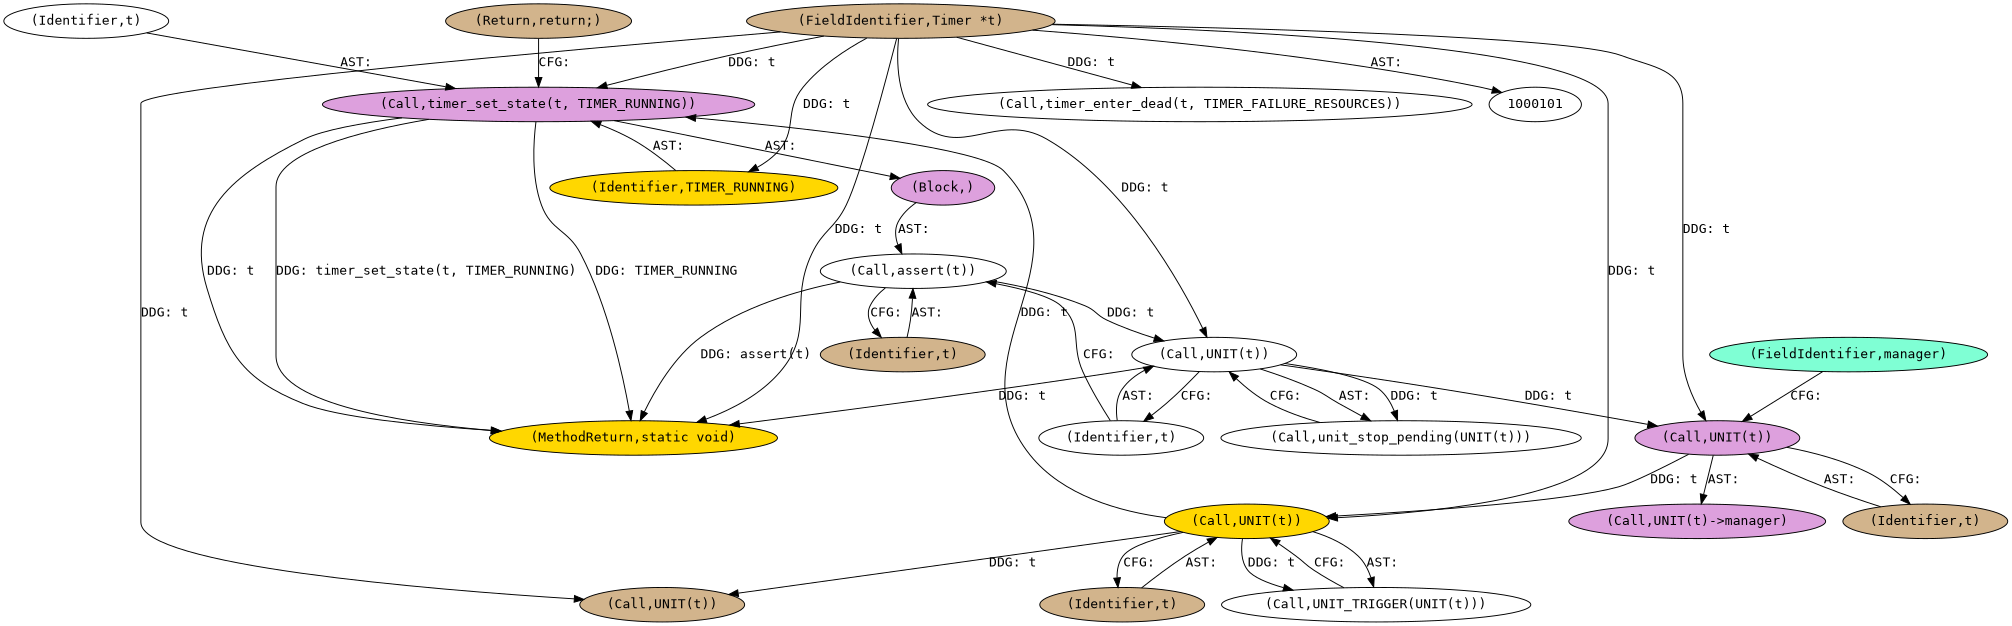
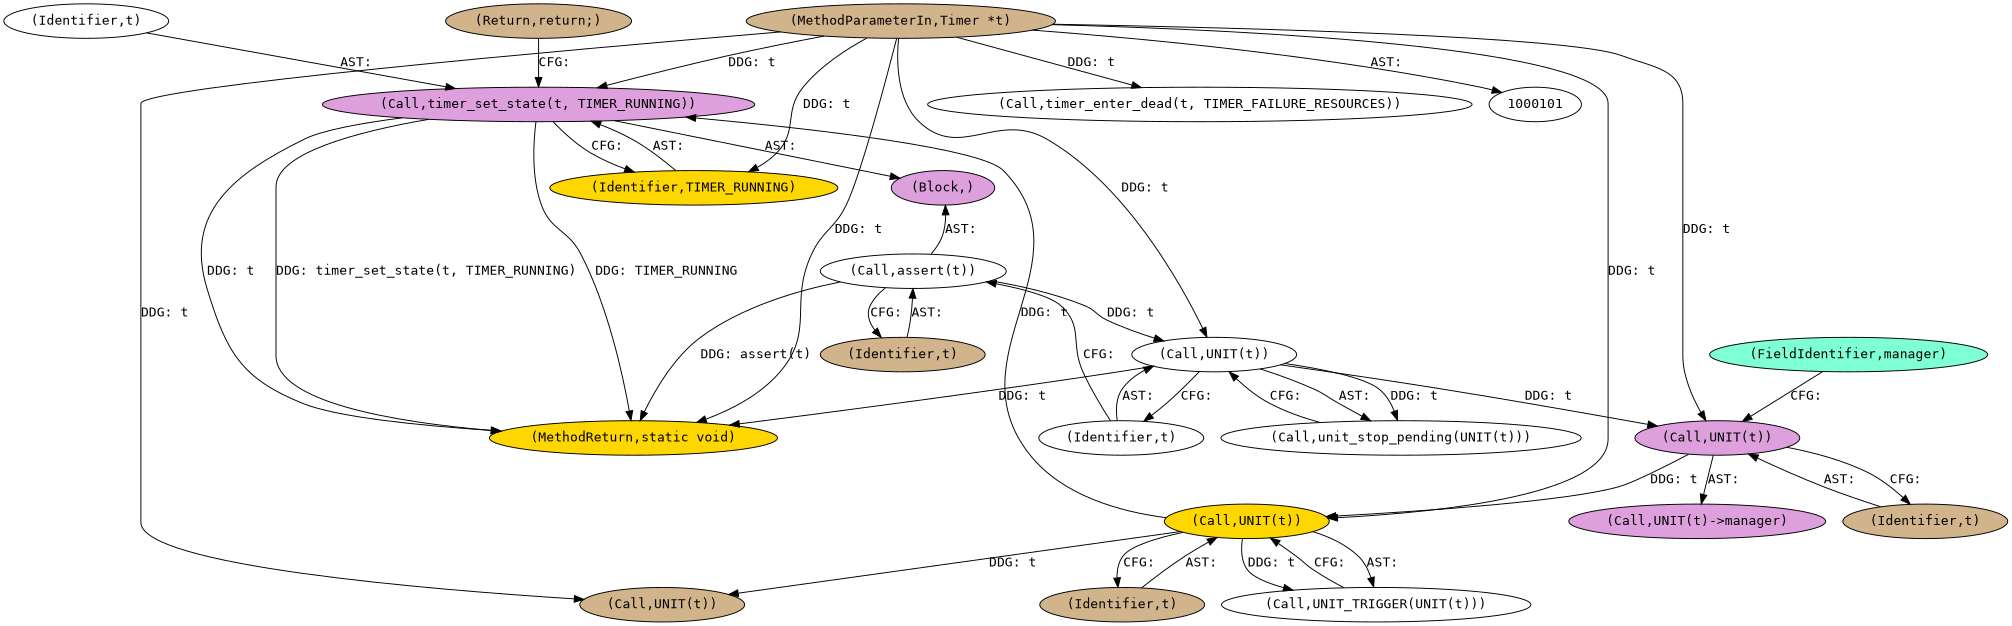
node "(FieldIdentifier,Timer *t)": label "(FieldIdentifier,Timer *t)" -> "(MethodParameterIn,Timer *t)"
edge "(Call,timer_set_state(t, TIMER_RUNNING))" -> "(Identifier,TIMER_RUNNING)": added, label "CFG:"
edge "(Block,)" -> "(Call,assert(t))": reversed
